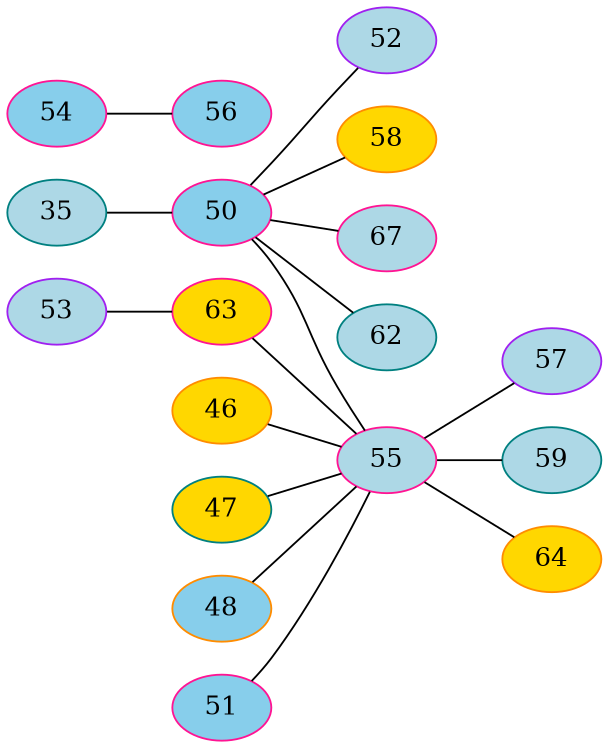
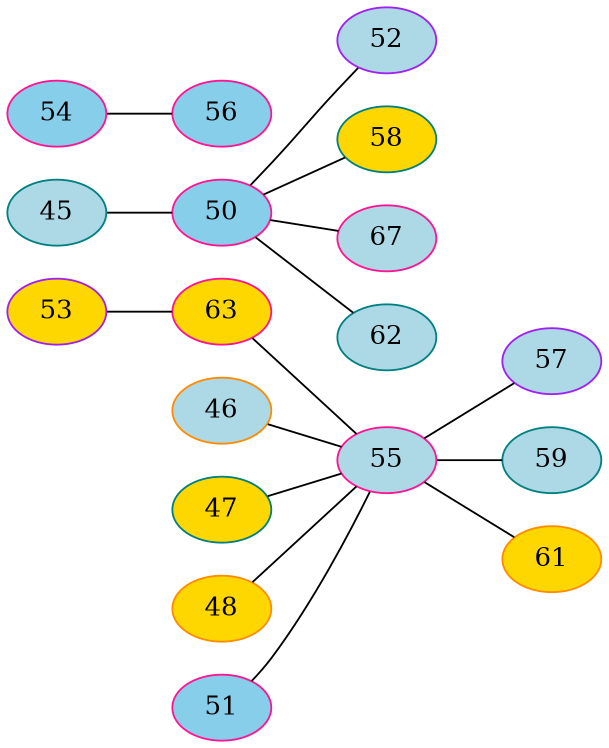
node "58": color darkorange -> teal
node "35": label "35" -> "45"
node "53": fillcolor lightblue -> gold
edge "50" -- "55": removed
node "46": fillcolor gold -> lightblue
node "64": label "64" -> "61"
node "48": fillcolor skyblue -> gold
